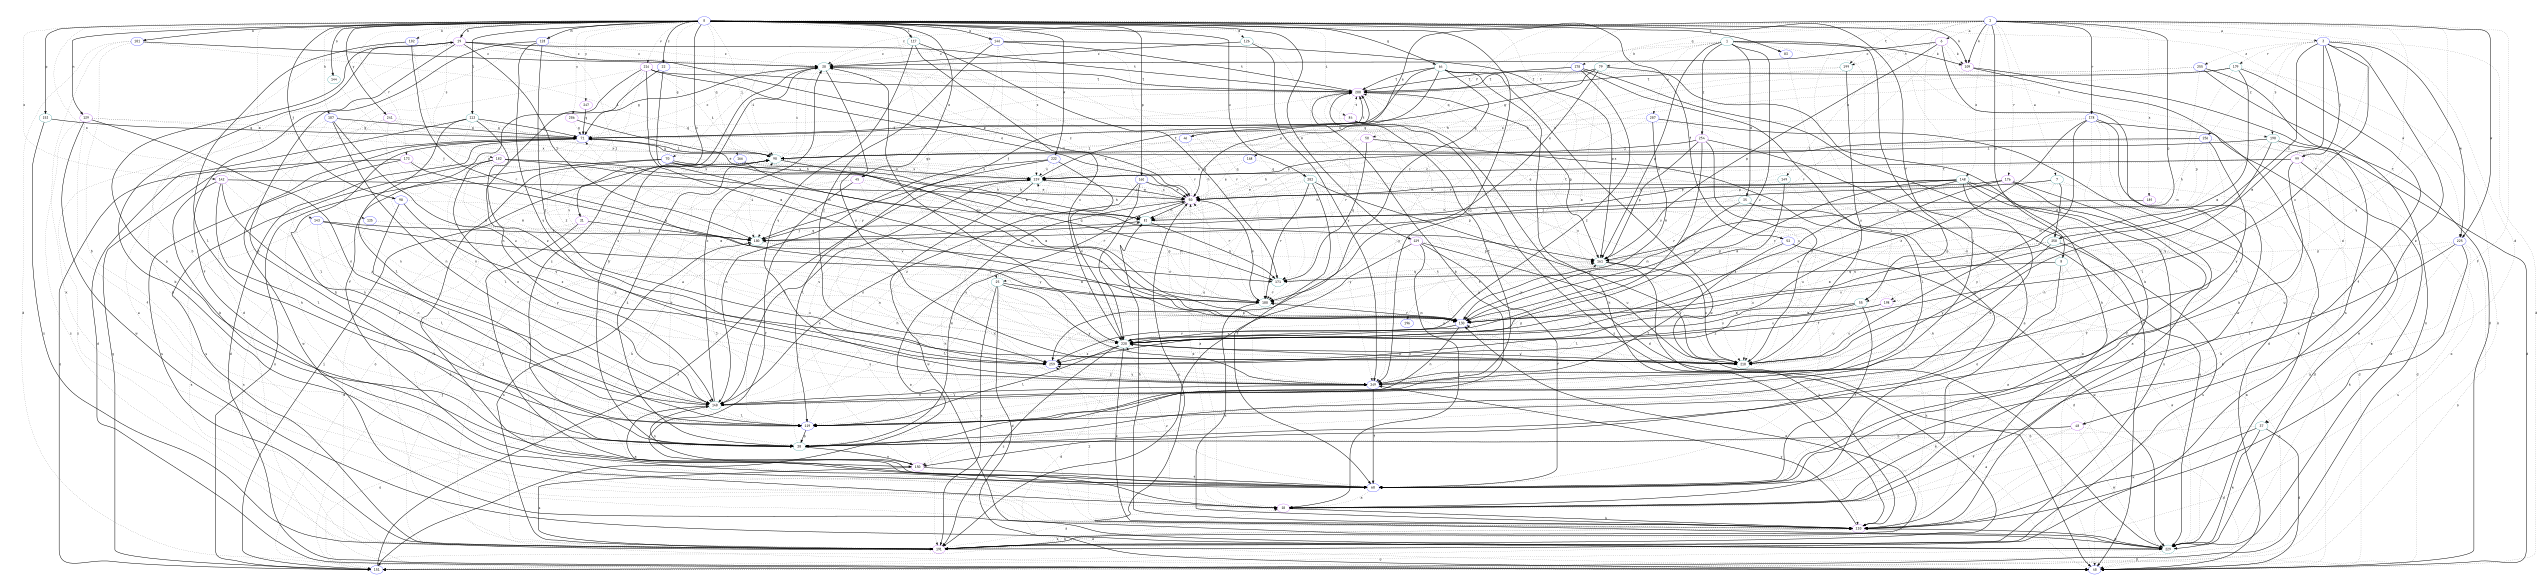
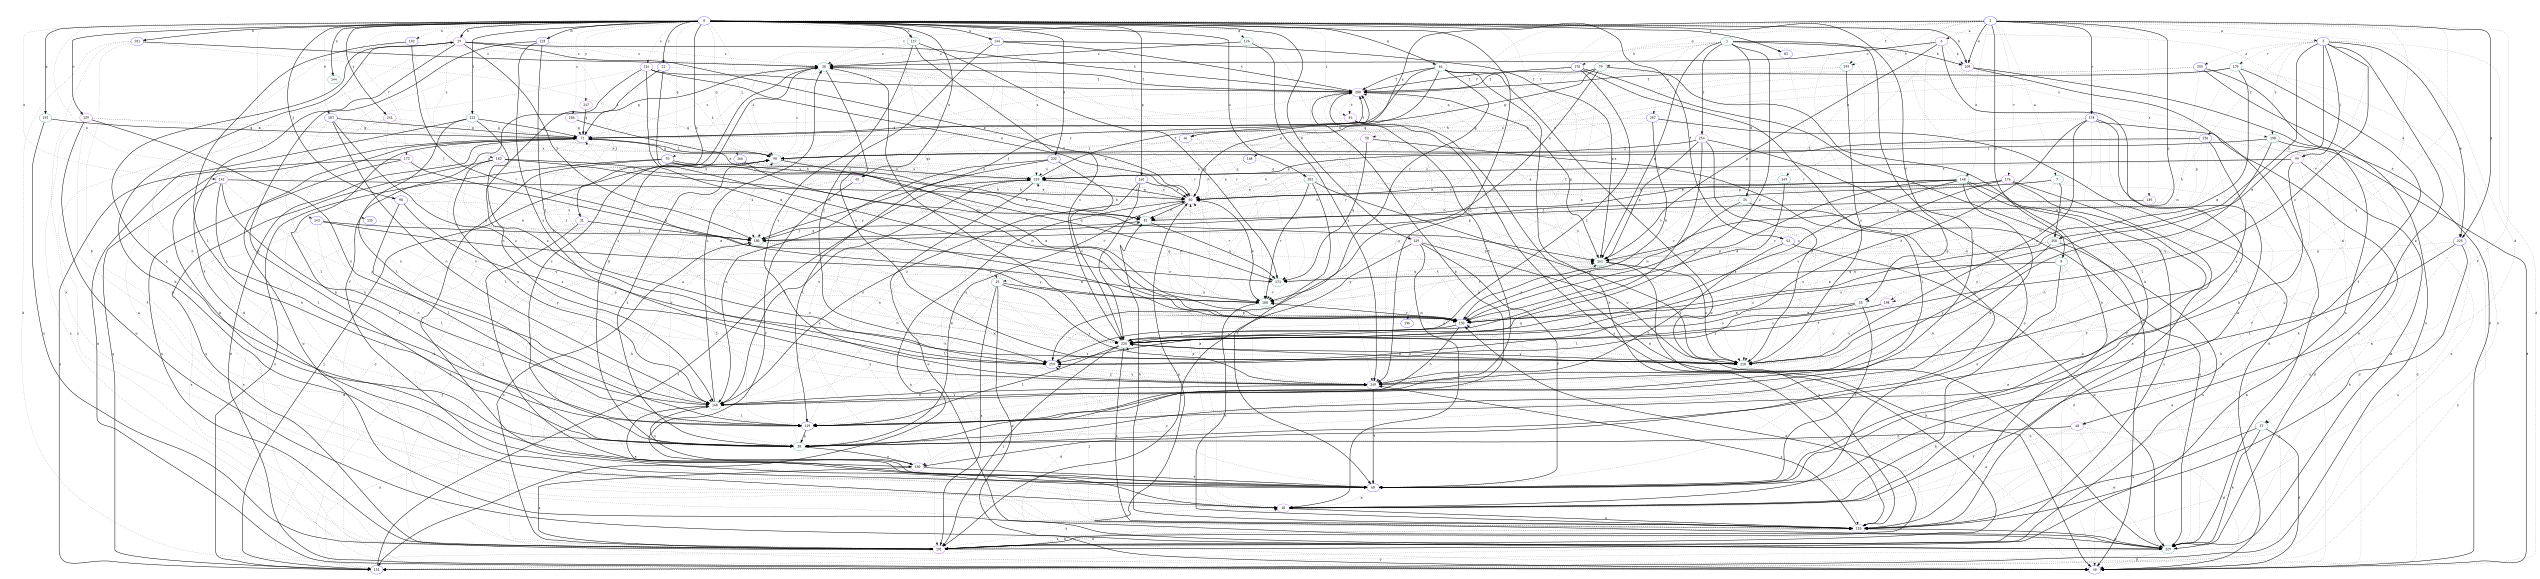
edge "84" -> "200": reversed
edge "90" -> "220": removed, label "v"
